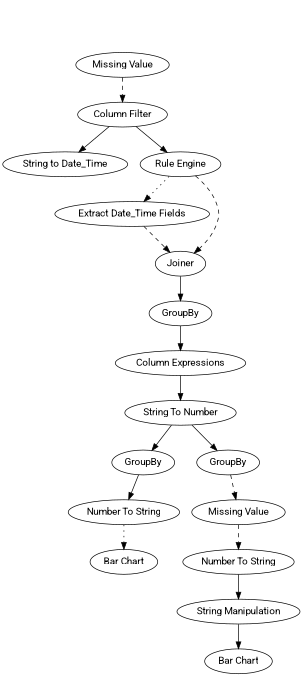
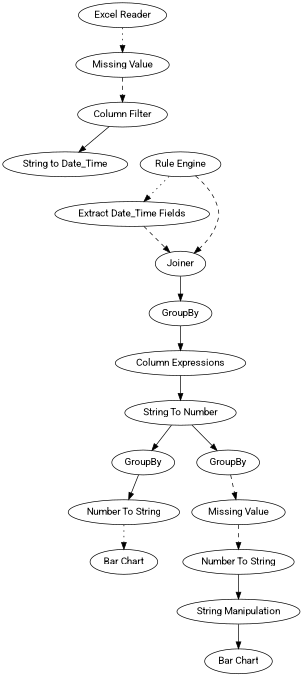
node "Excel Reader": added
edge "Column Filter" -> "Rule Engine": removed
